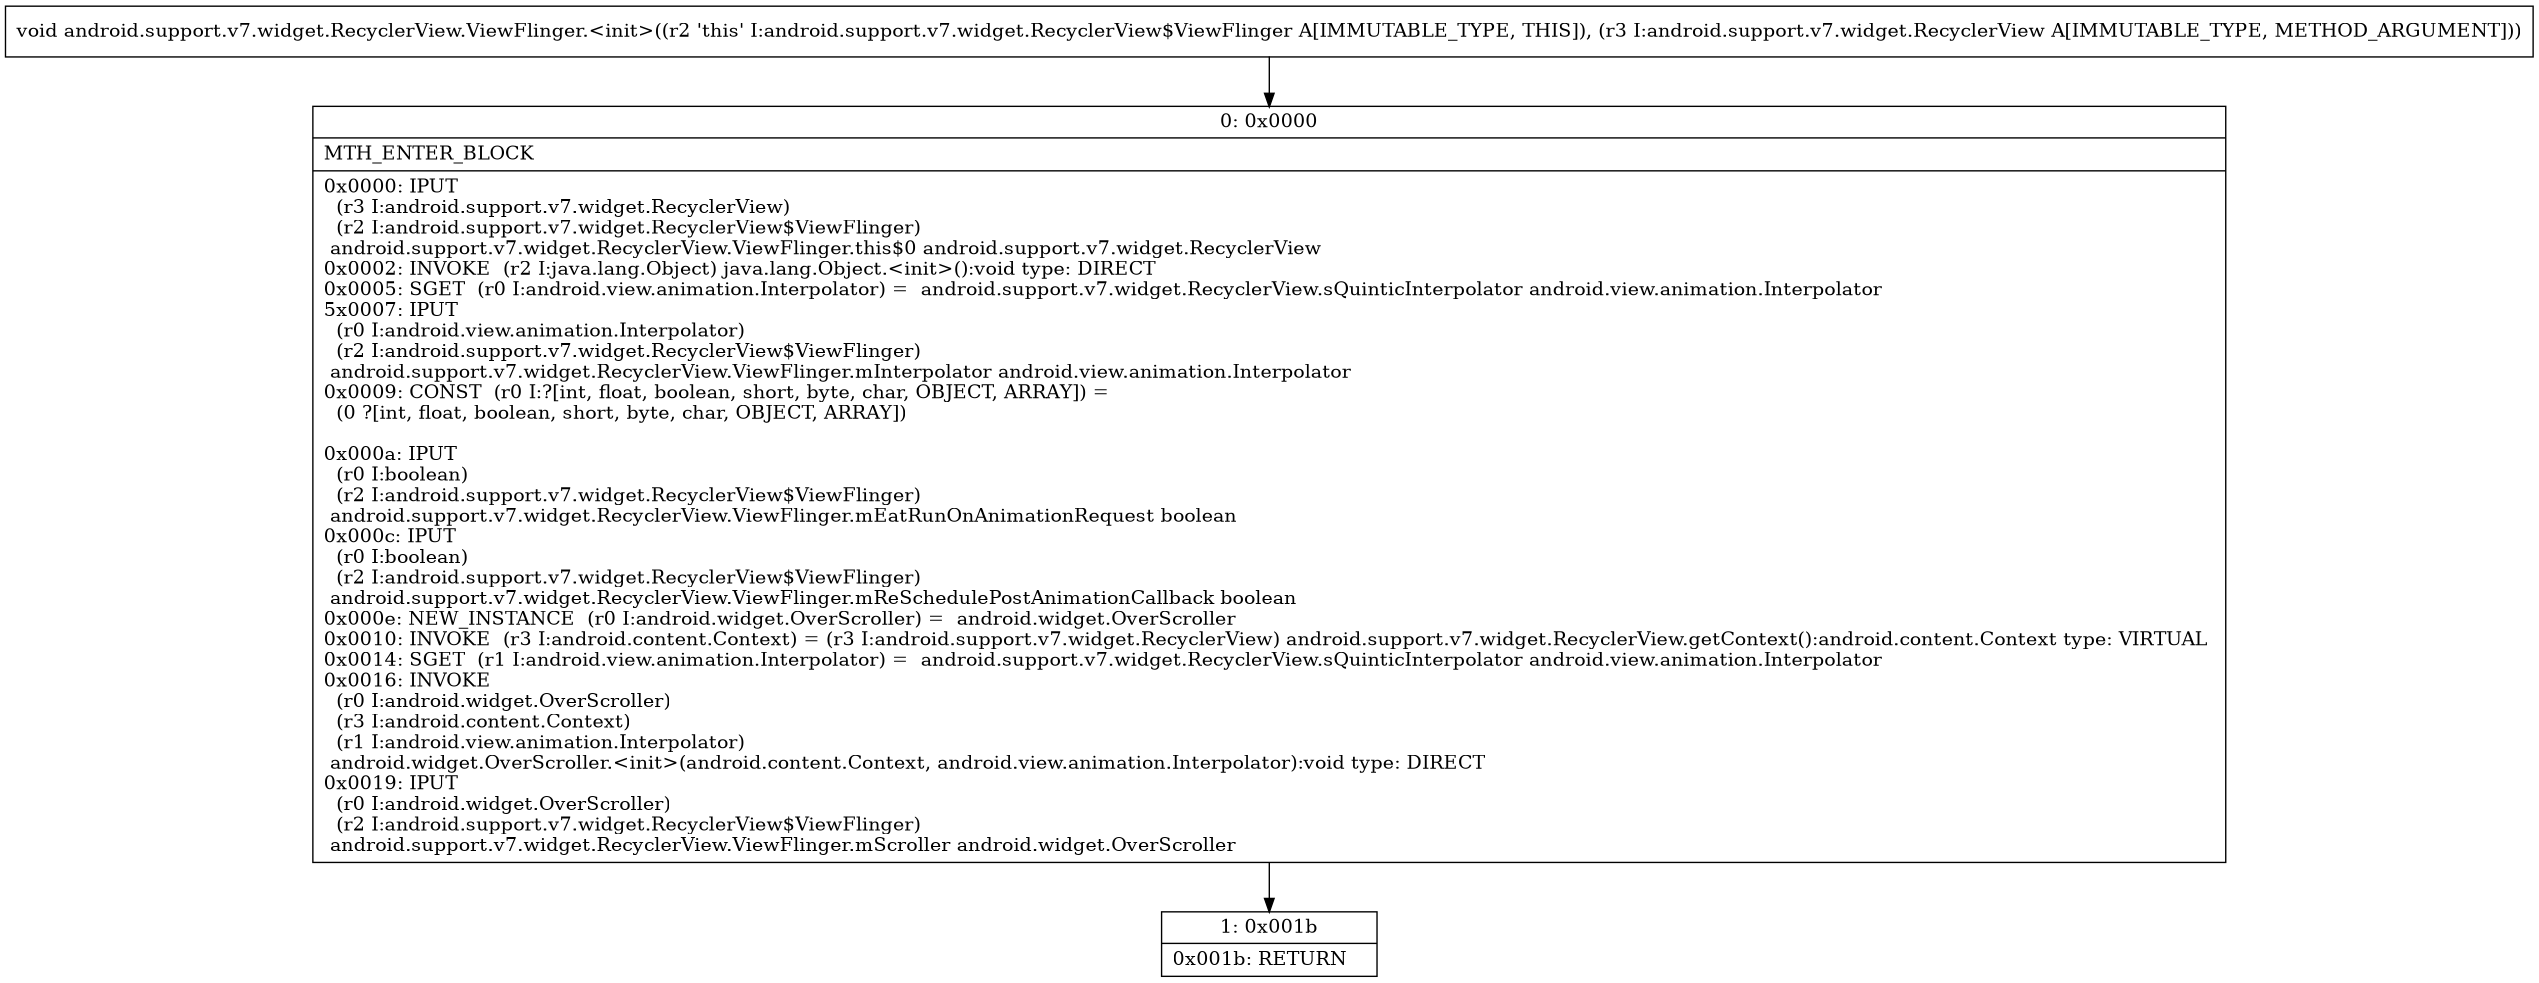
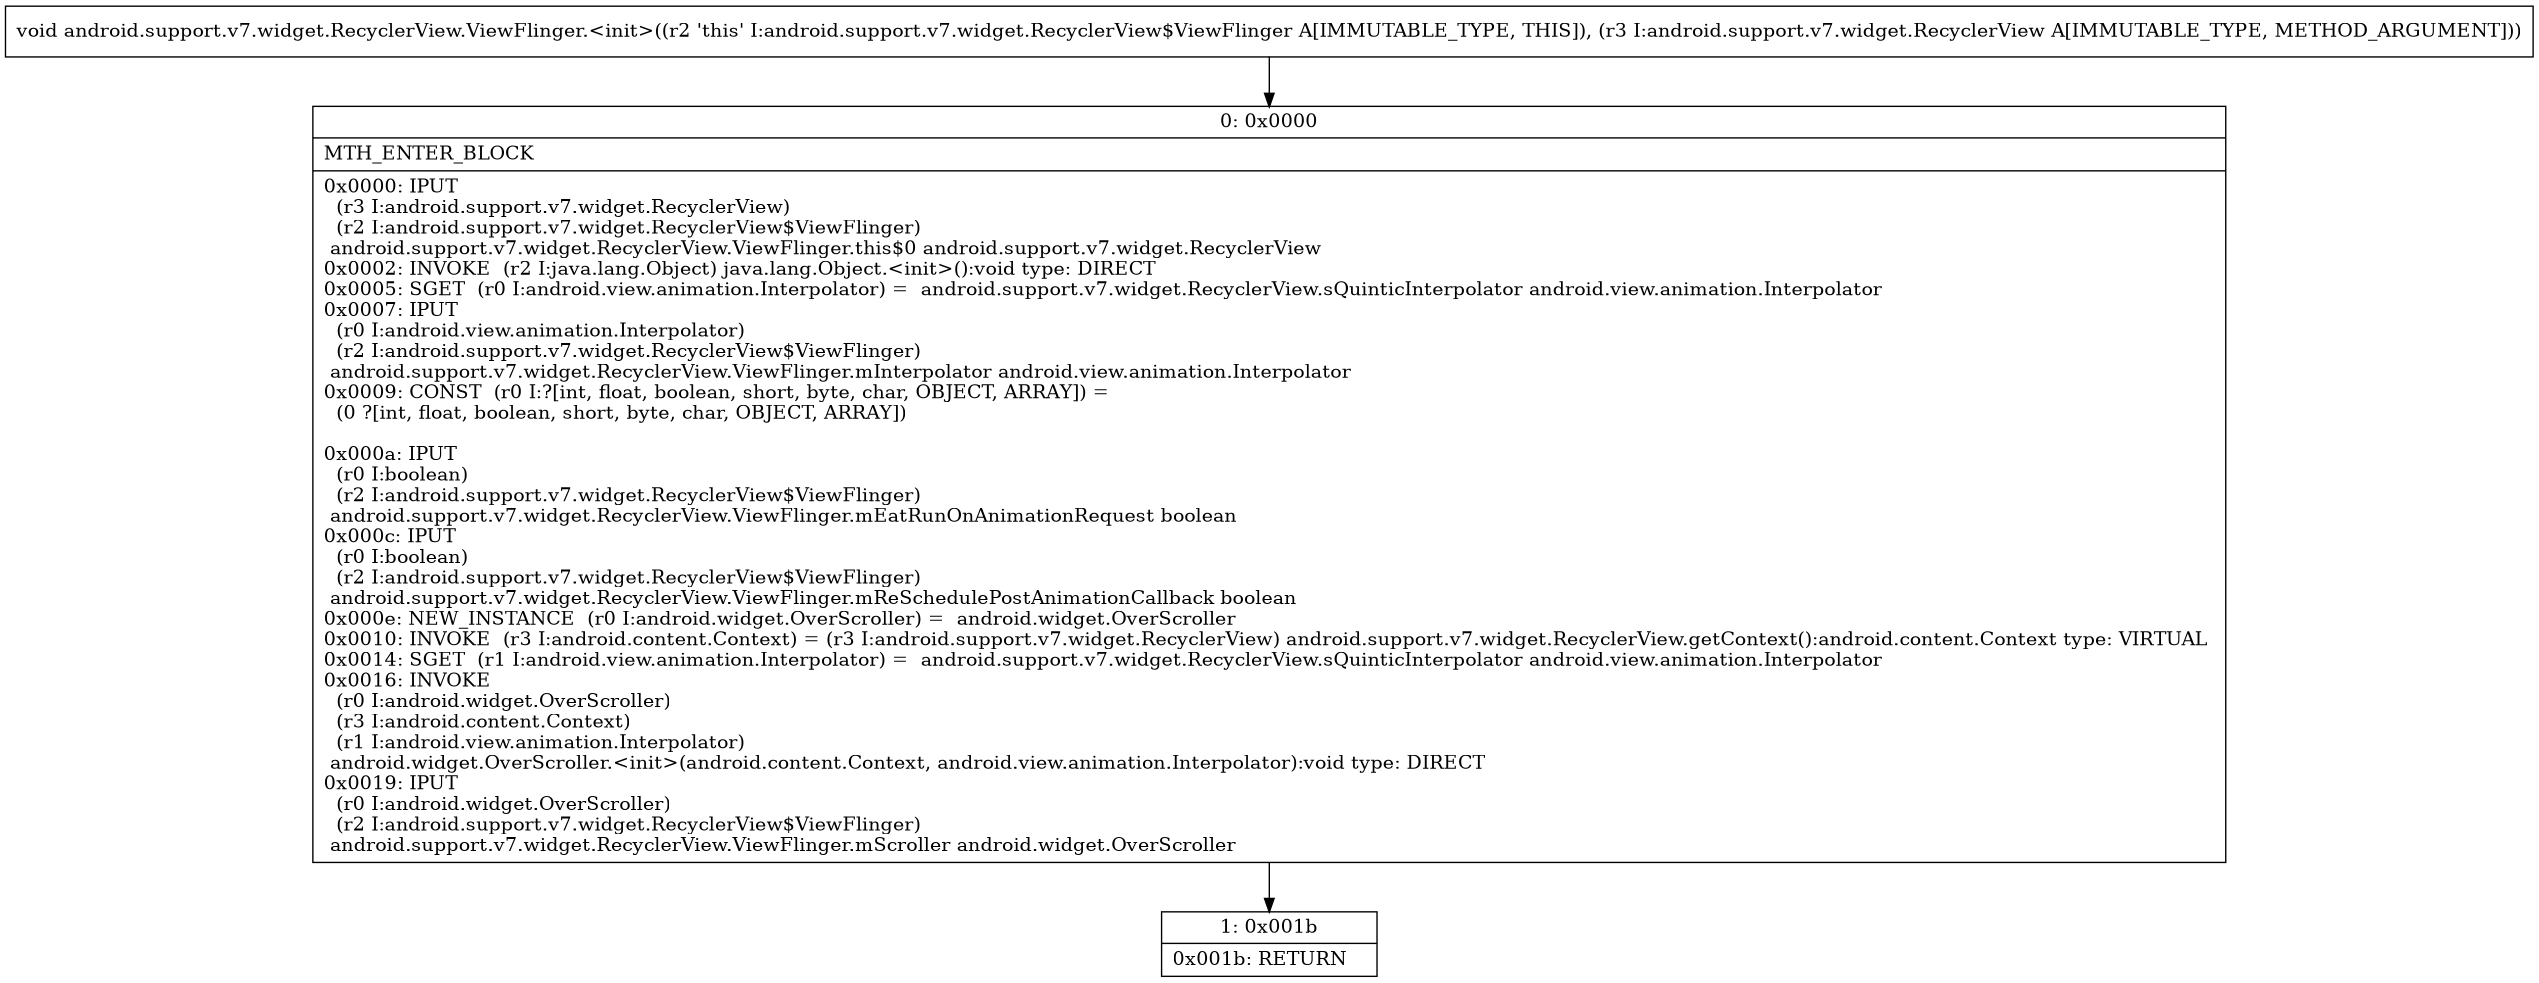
node "0: 0x0000": text "5x0007: IPUT" -> "0x0007: IPUT"
